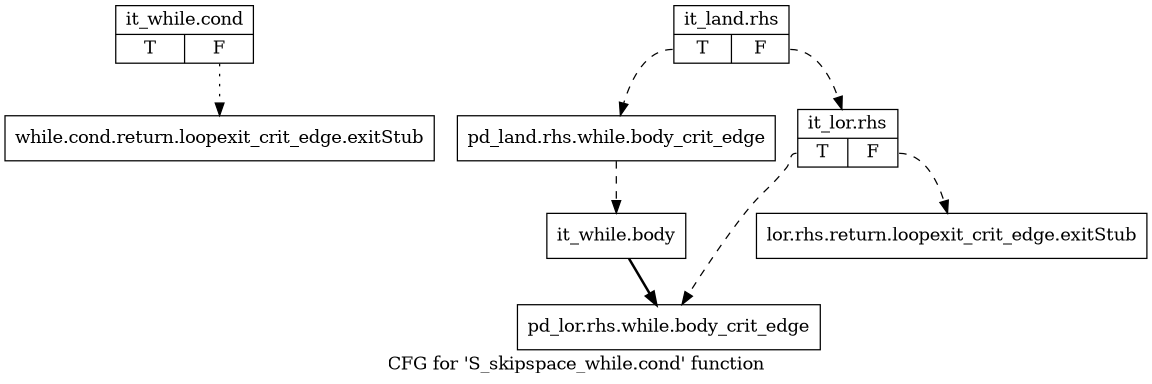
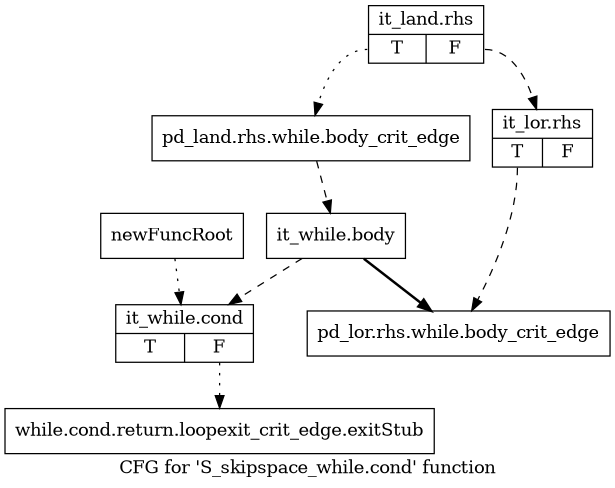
edge "it_land.rhs" -> "pd_land.rhs.while.body_crit_edge": style dashed -> dotted
node "newFuncRoot": added
node "lor.rhs.return.loopexit_crit_edge.exitStub": removed
edge "it_while.body" -> "it_while.cond": added
